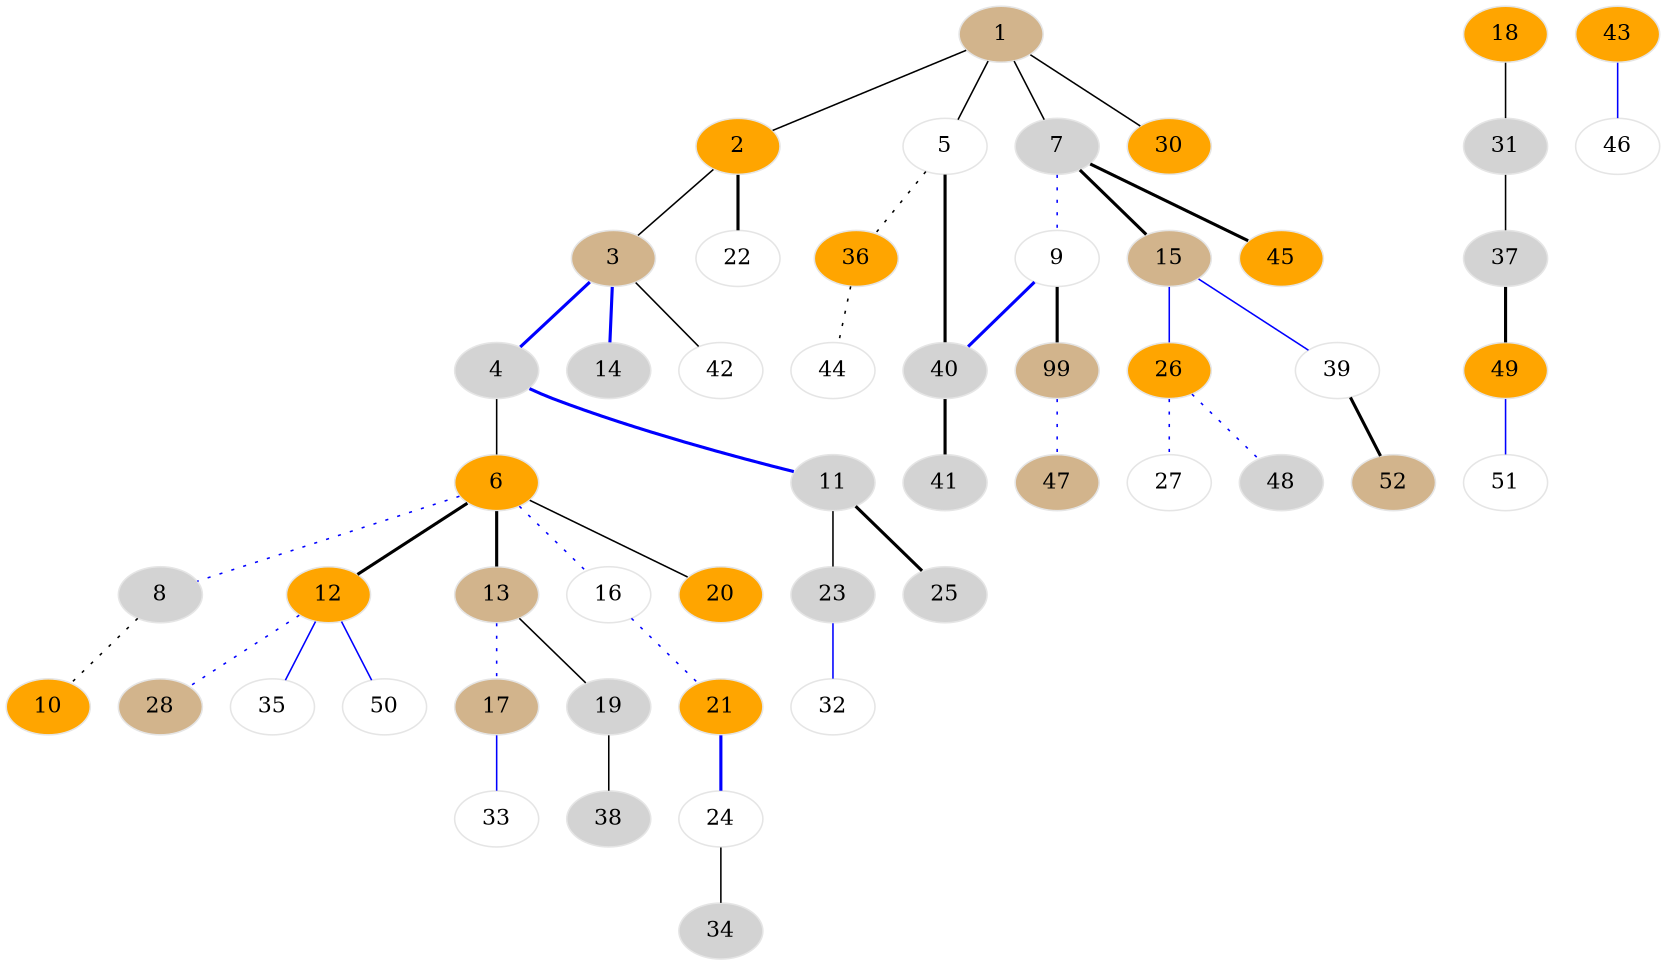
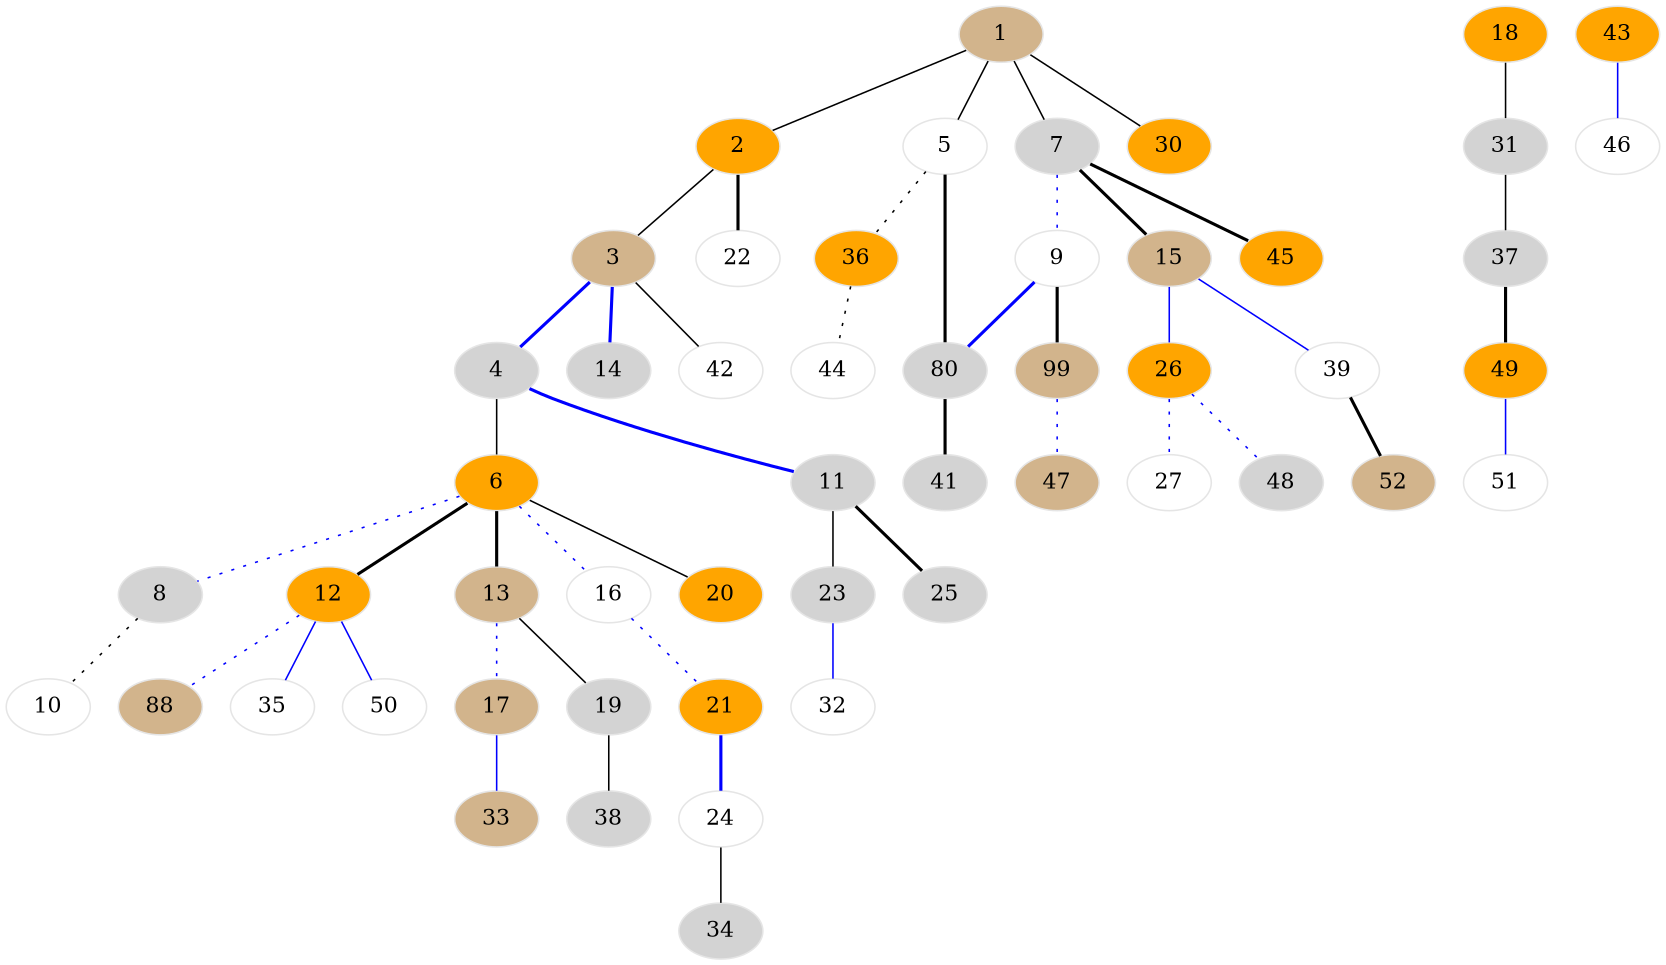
node "40": label "40" -> "80"
node "10": fillcolor orange -> white
node "28": label "28" -> "88"
node "33": fillcolor white -> tan
